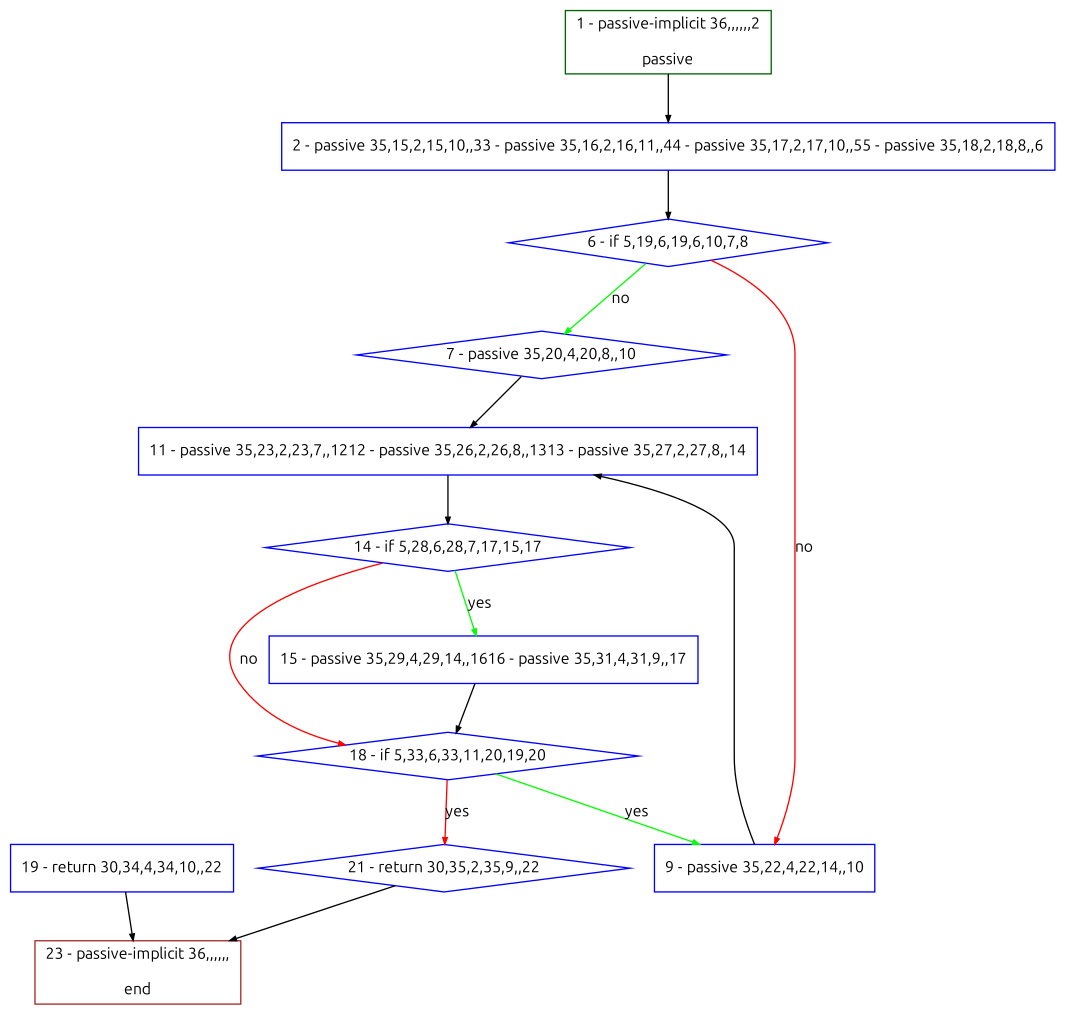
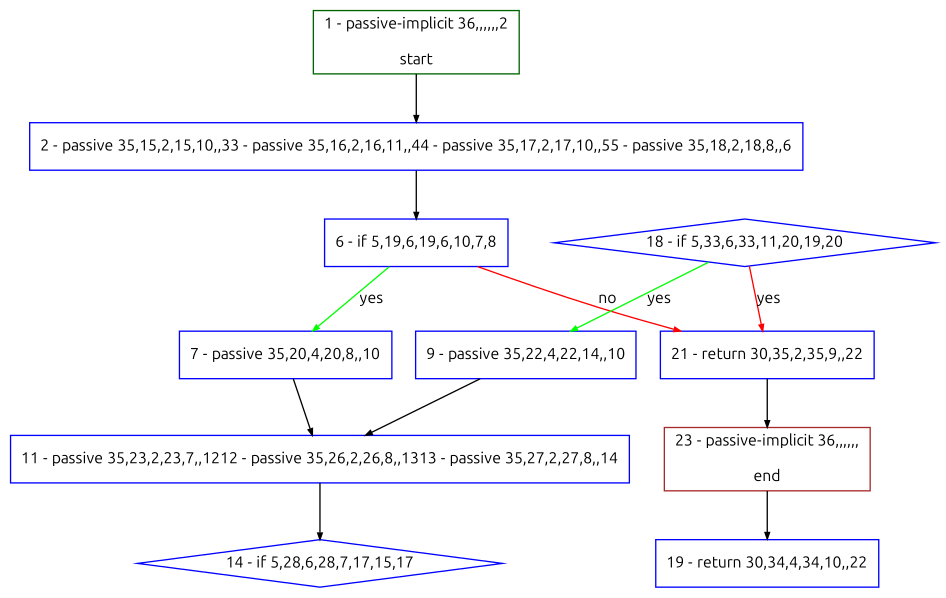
node "1 - passive-implicit 36,,,,,,2 passive": label "1 - passive-implicit 36,,,,,,2 passive" -> "1 - passive-implicit 36,,,,,,2 start"
node "6 - if 5,19,6,19,6,10,7,8": shape diamond -> box
edge "6 - if 5,19,6,19,6,10,7,8" -> "7 - passive 35,20,4,20,8,,10": label "no" -> "yes"
node "7 - passive 35,20,4,20,8,,10": shape diamond -> box
edge "6 - if 5,19,6,19,6,10,7,8" -> "9 - passive 35,22,4,22,14,,10": now "6 - if 5,19,6,19,6,10,7,8" -> "21 - return 30,35,2,35,9,,22"
edge "14 - if 5,28,6,28,7,17,15,17" -> "18 - if 5,33,6,33,11,20,19,20": removed, label "no"
node "15 - passive 35,29,4,29,14,,1616 - passive 35,31,4,31,9,,17": removed
node "21 - return 30,35,2,35,9,,22": shape diamond -> box
edge "19 - return 30,34,4,34,10,,22" -> "23 - passive-implicit 36,,,,,, end": reversed
